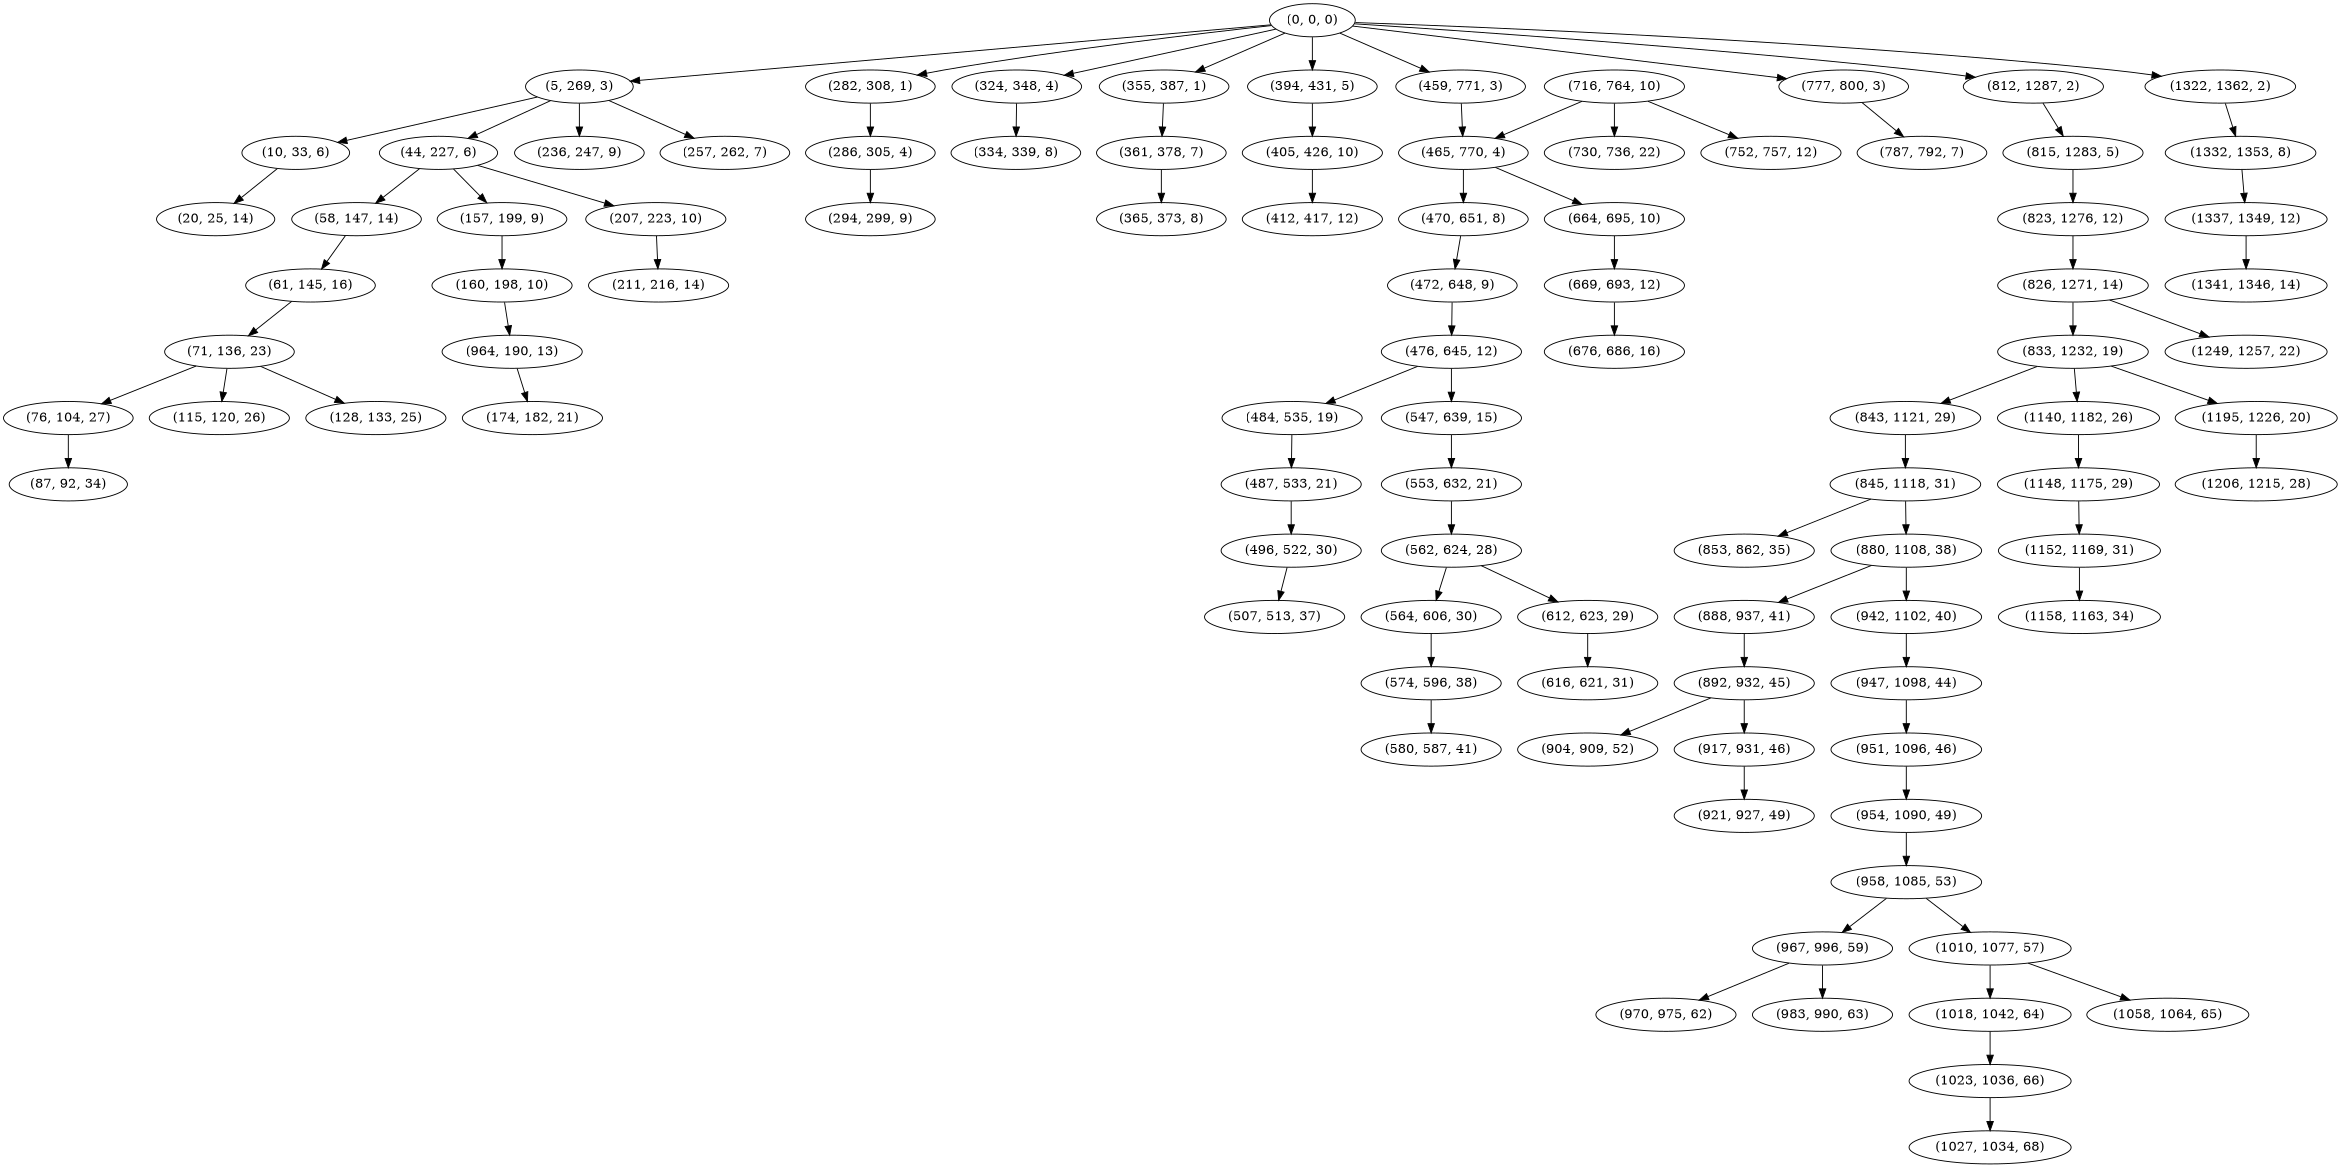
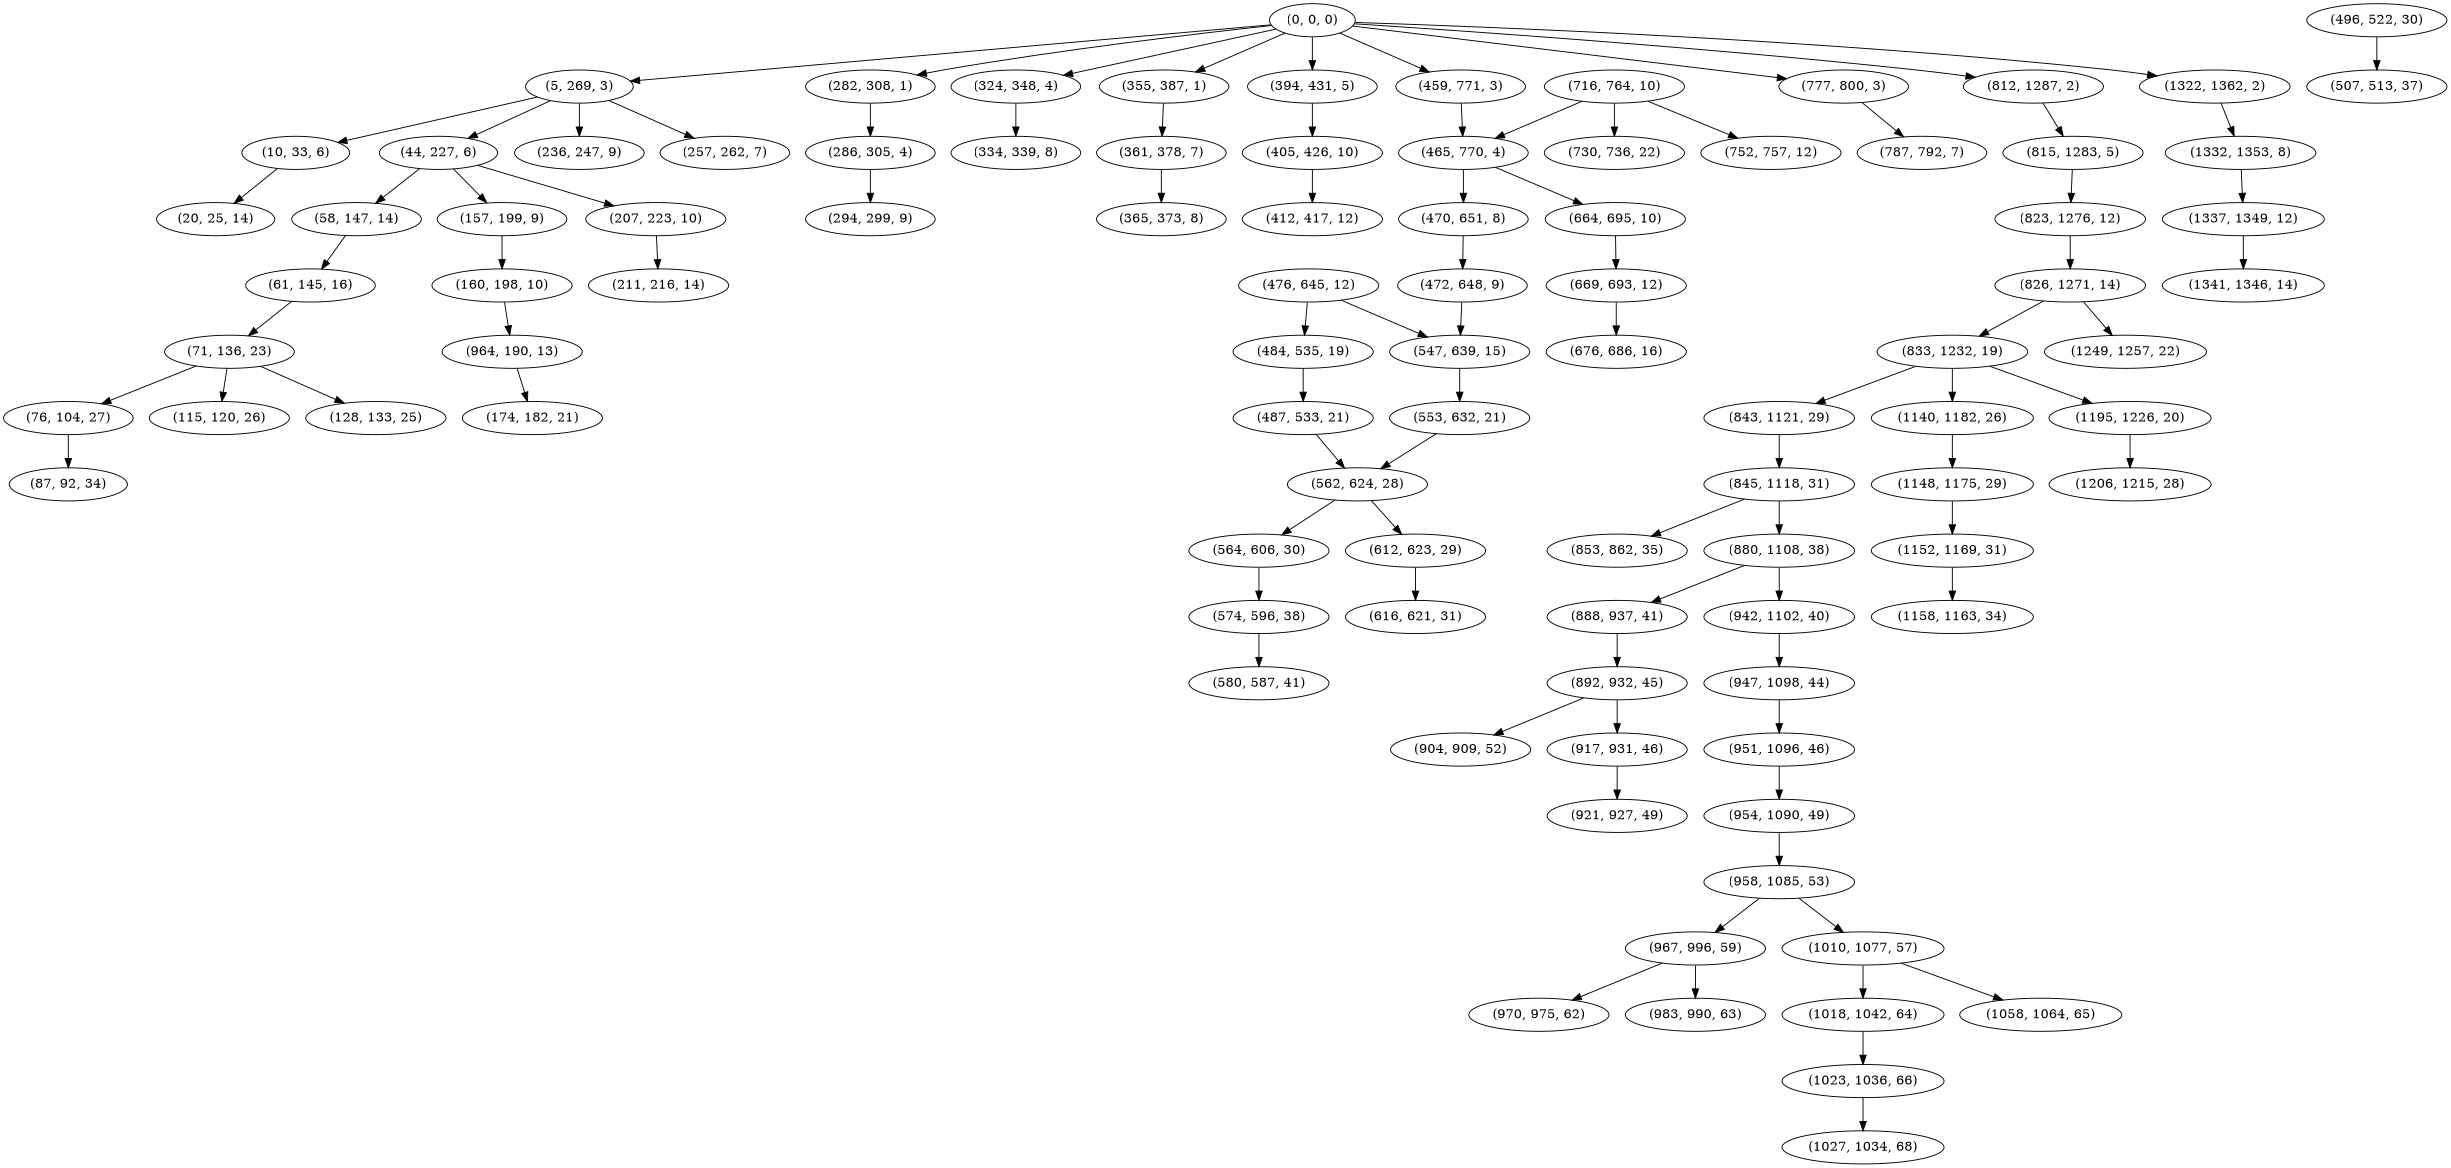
edge "(472, 648, 9)" -> "(476, 645, 12)": now "(472, 648, 9)" -> "(547, 639, 15)"
edge "(487, 533, 21)" -> "(496, 522, 30)": now "(487, 533, 21)" -> "(562, 624, 28)"
